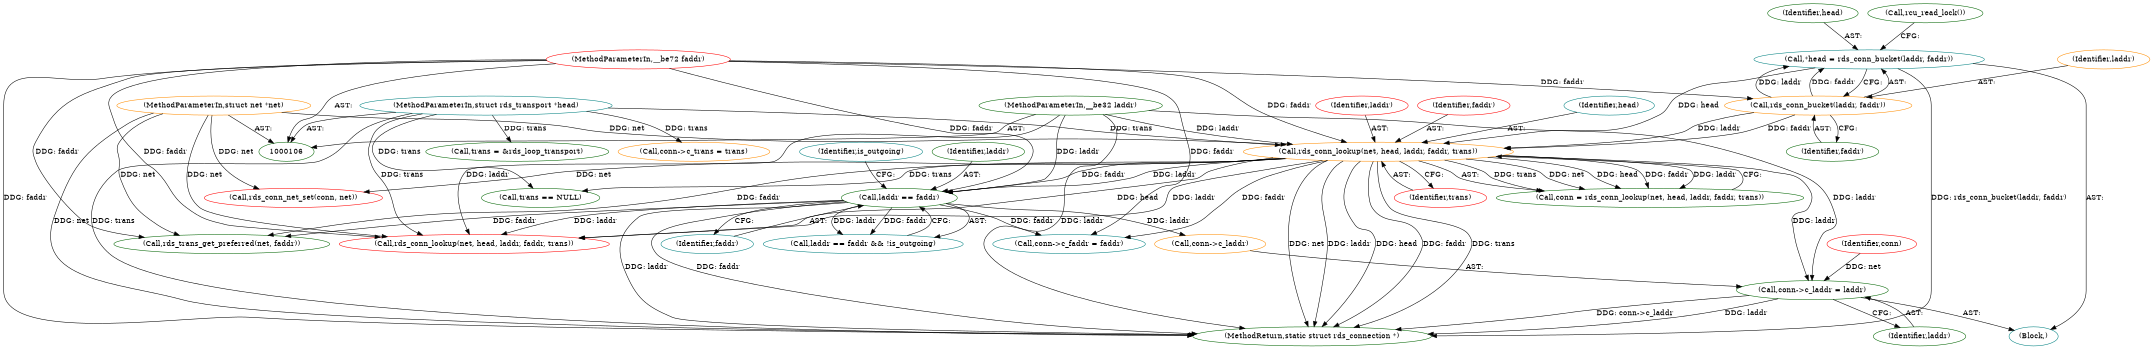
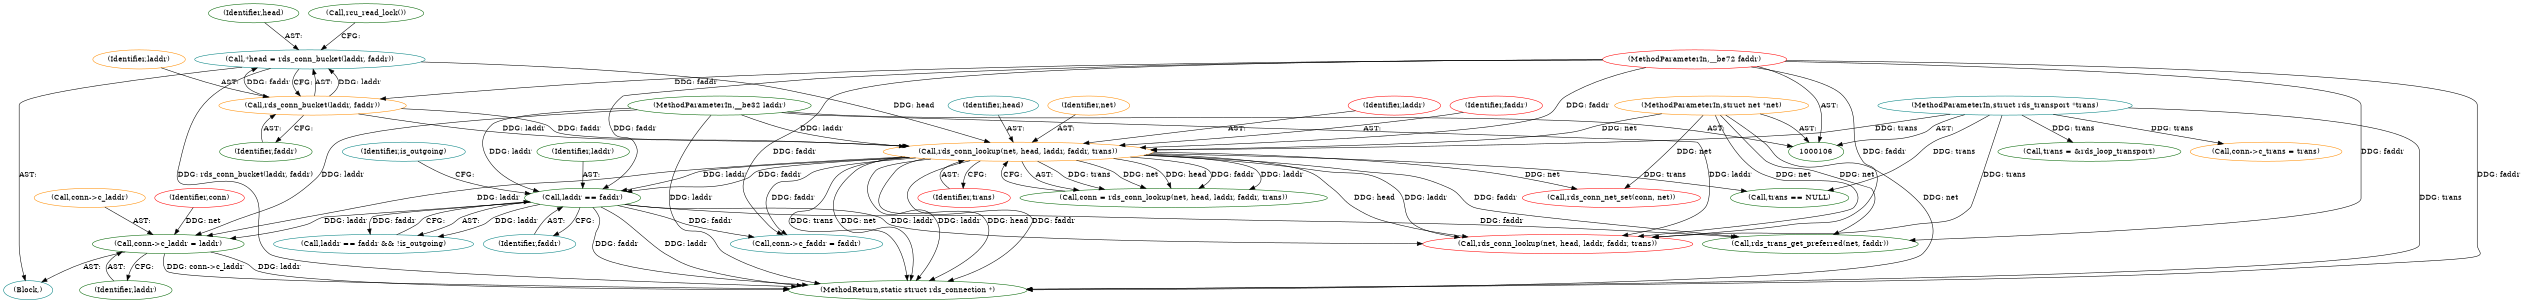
node "(MethodParameterIn,struct rds_transport *head)": label "(MethodParameterIn,struct rds_transport *head)" -> "(MethodParameterIn,struct rds_transport *trans)"
node "(Identifier,net)": added
edge "(Call,laddr == faddr)" -> "(Call,conn->c_laddr)": now "(Call,laddr == faddr)" -> "(Call,conn->c_laddr = laddr)"
